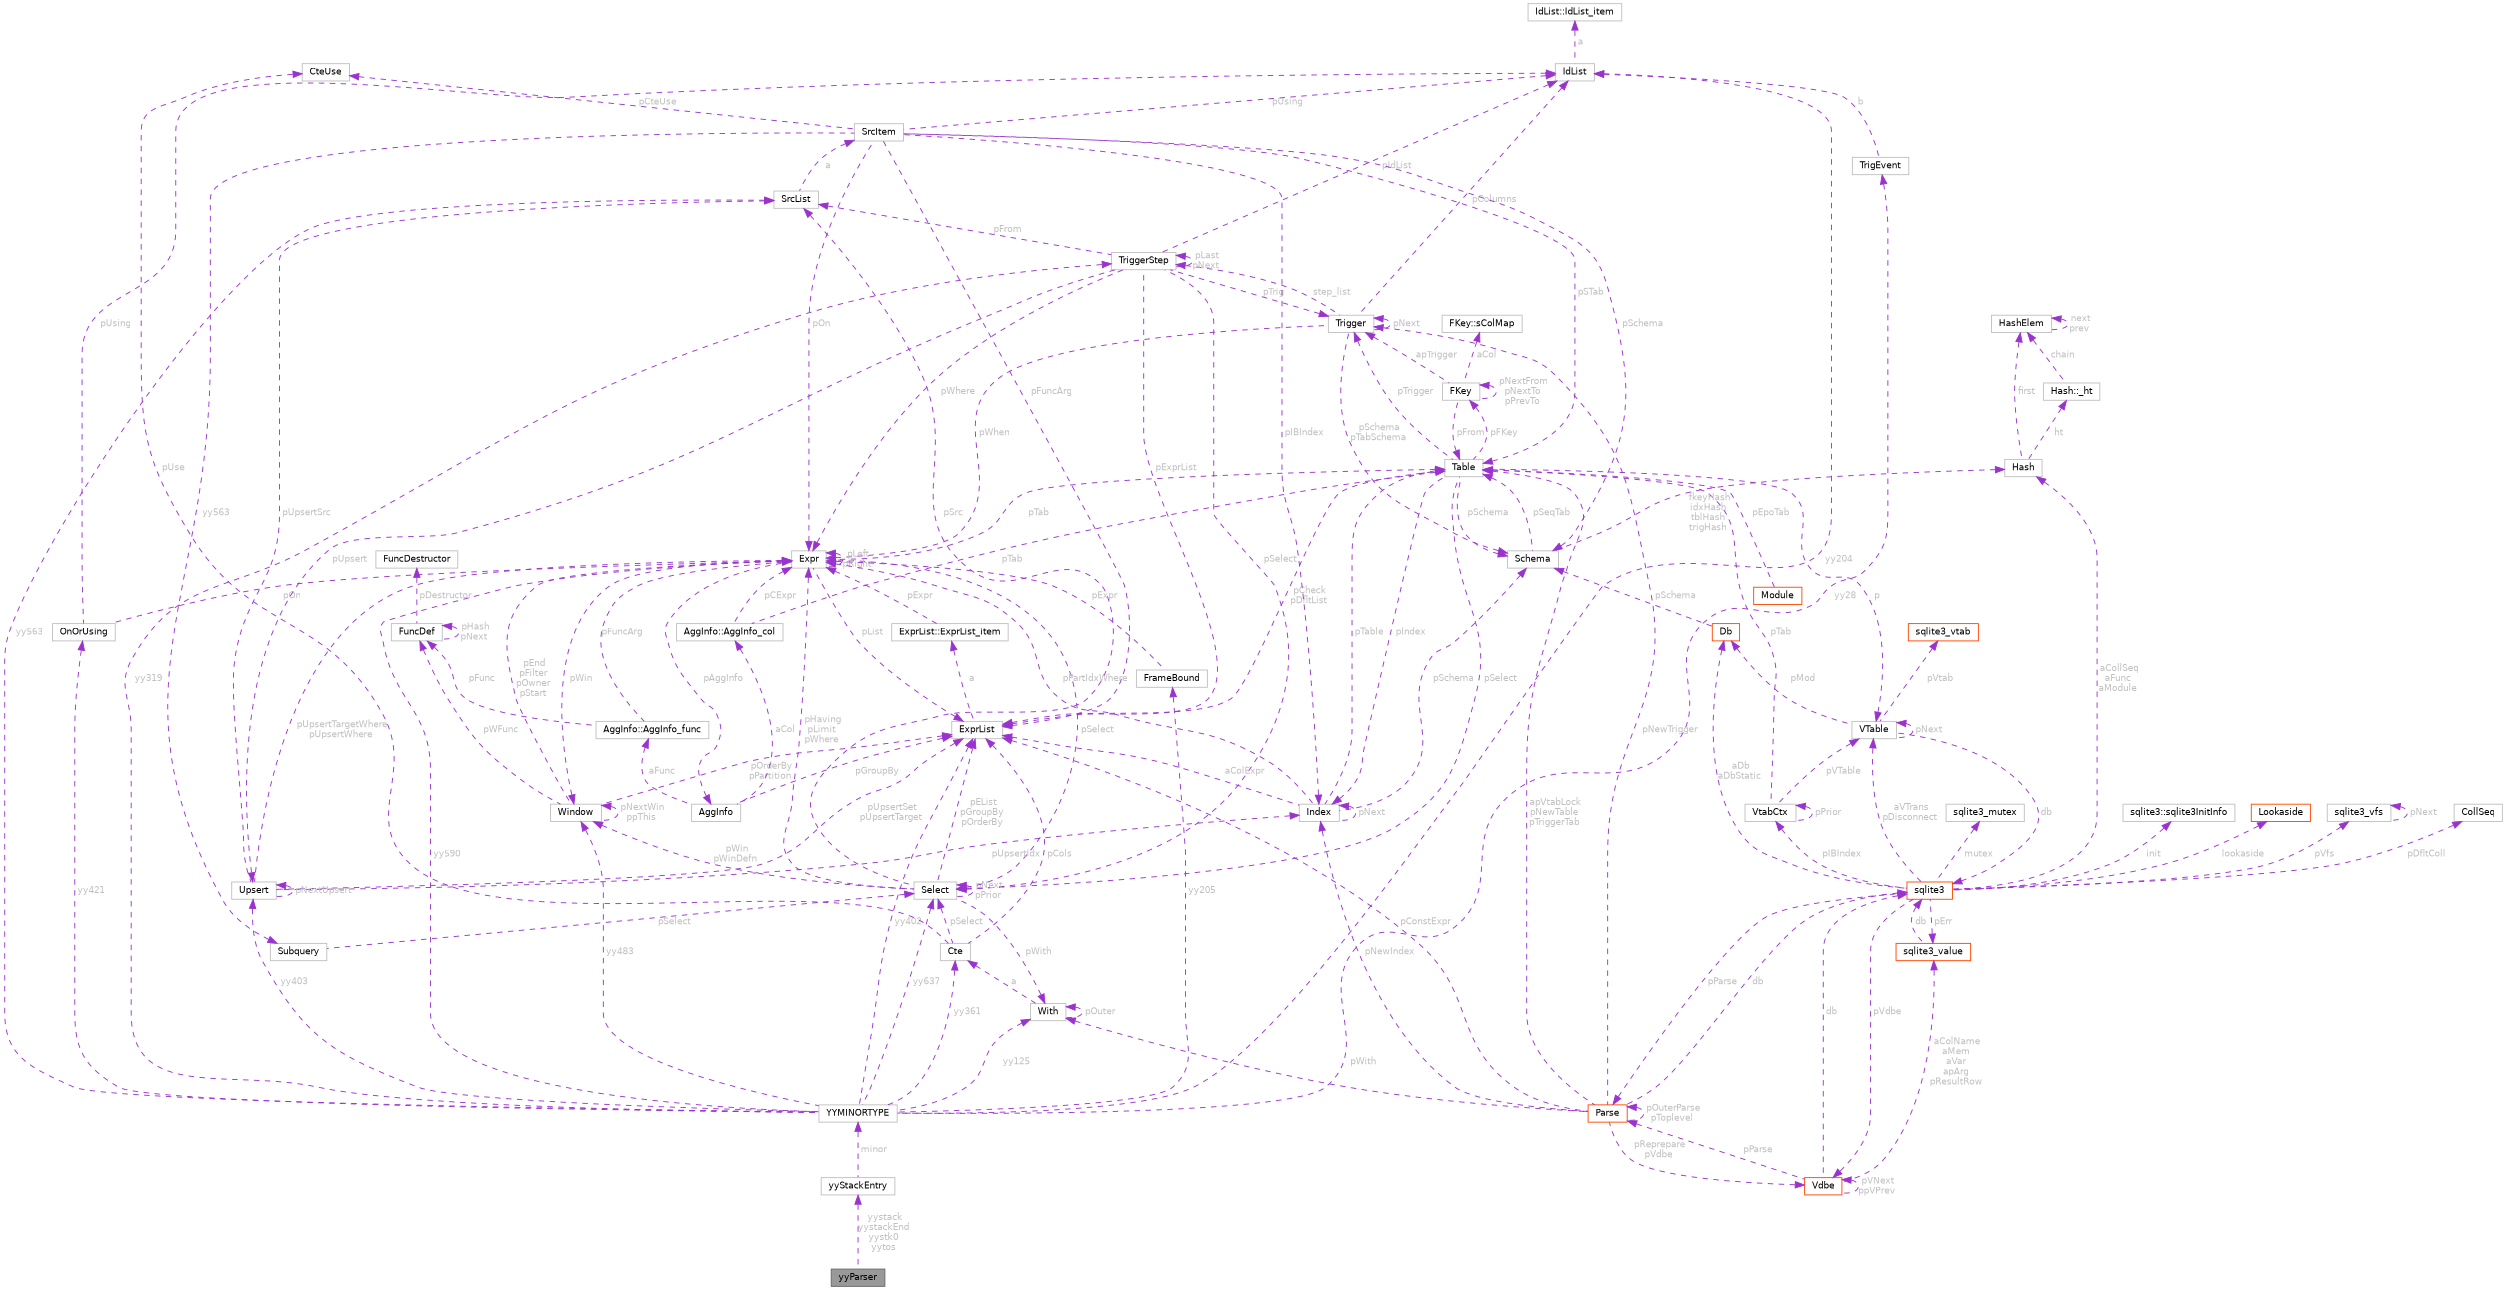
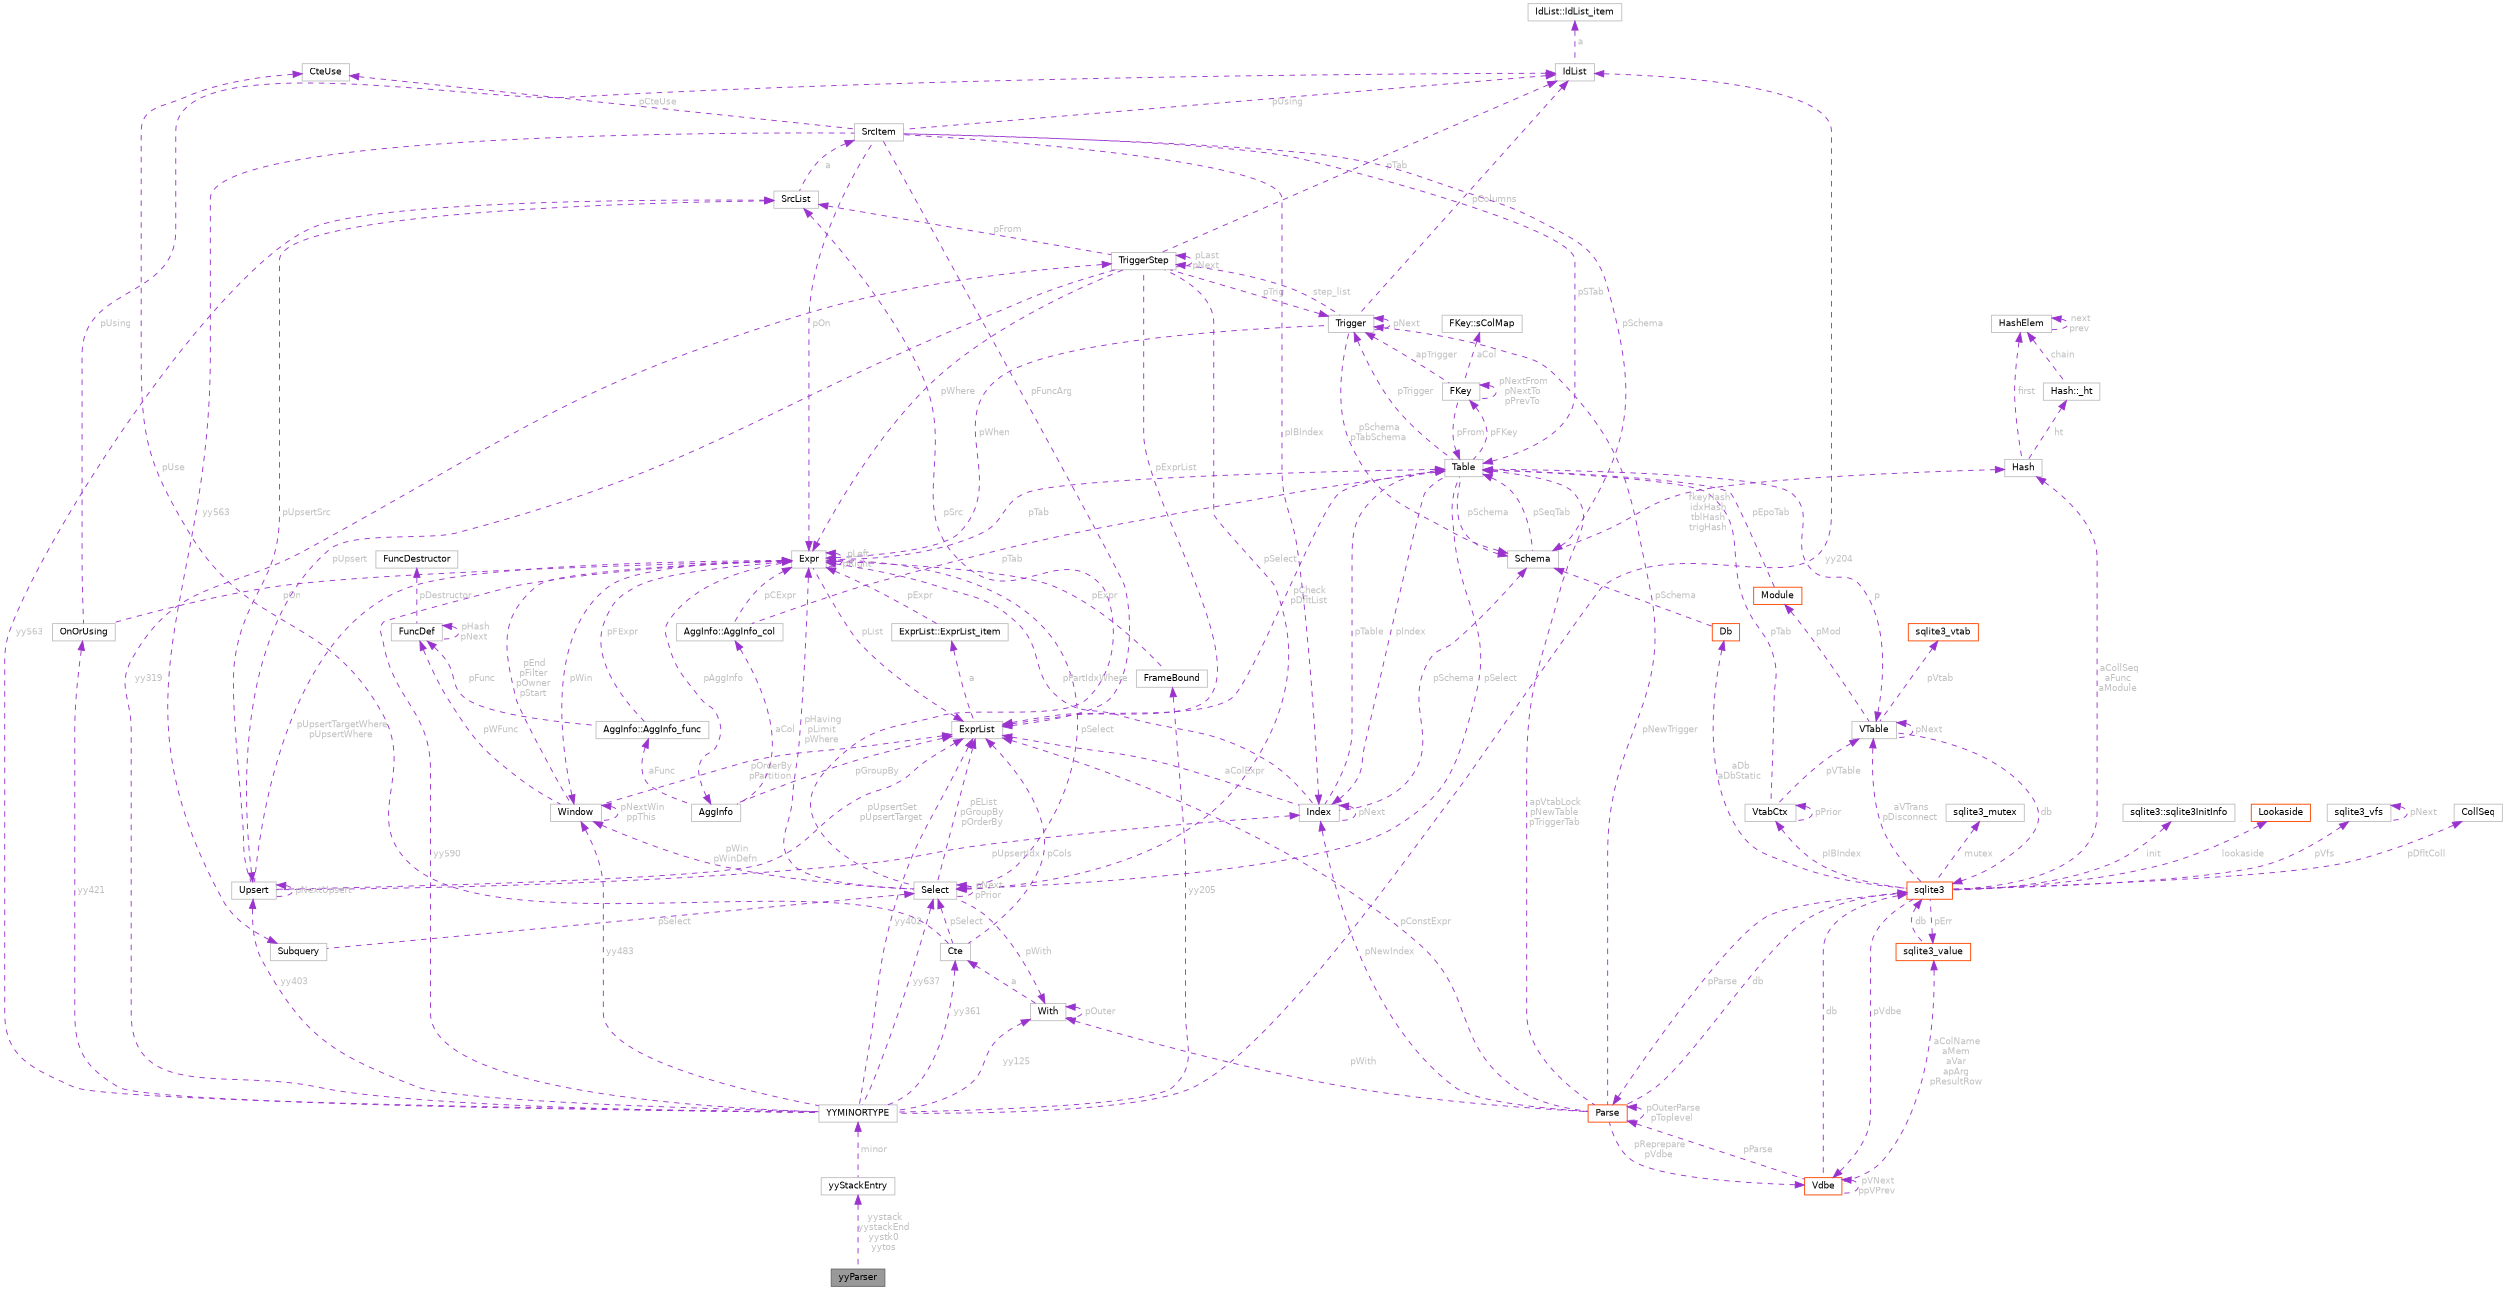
edge "TriggerStep" -> "IdList": label " pIdList" -> " pTab"
node "TrigEvent": removed
edge "AggInfo::AggInfo_func" -> "Expr": label " pFuncArg" -> " pFExpr"
edge "VTable" -> "Db": now "VTable" -> "Module"
